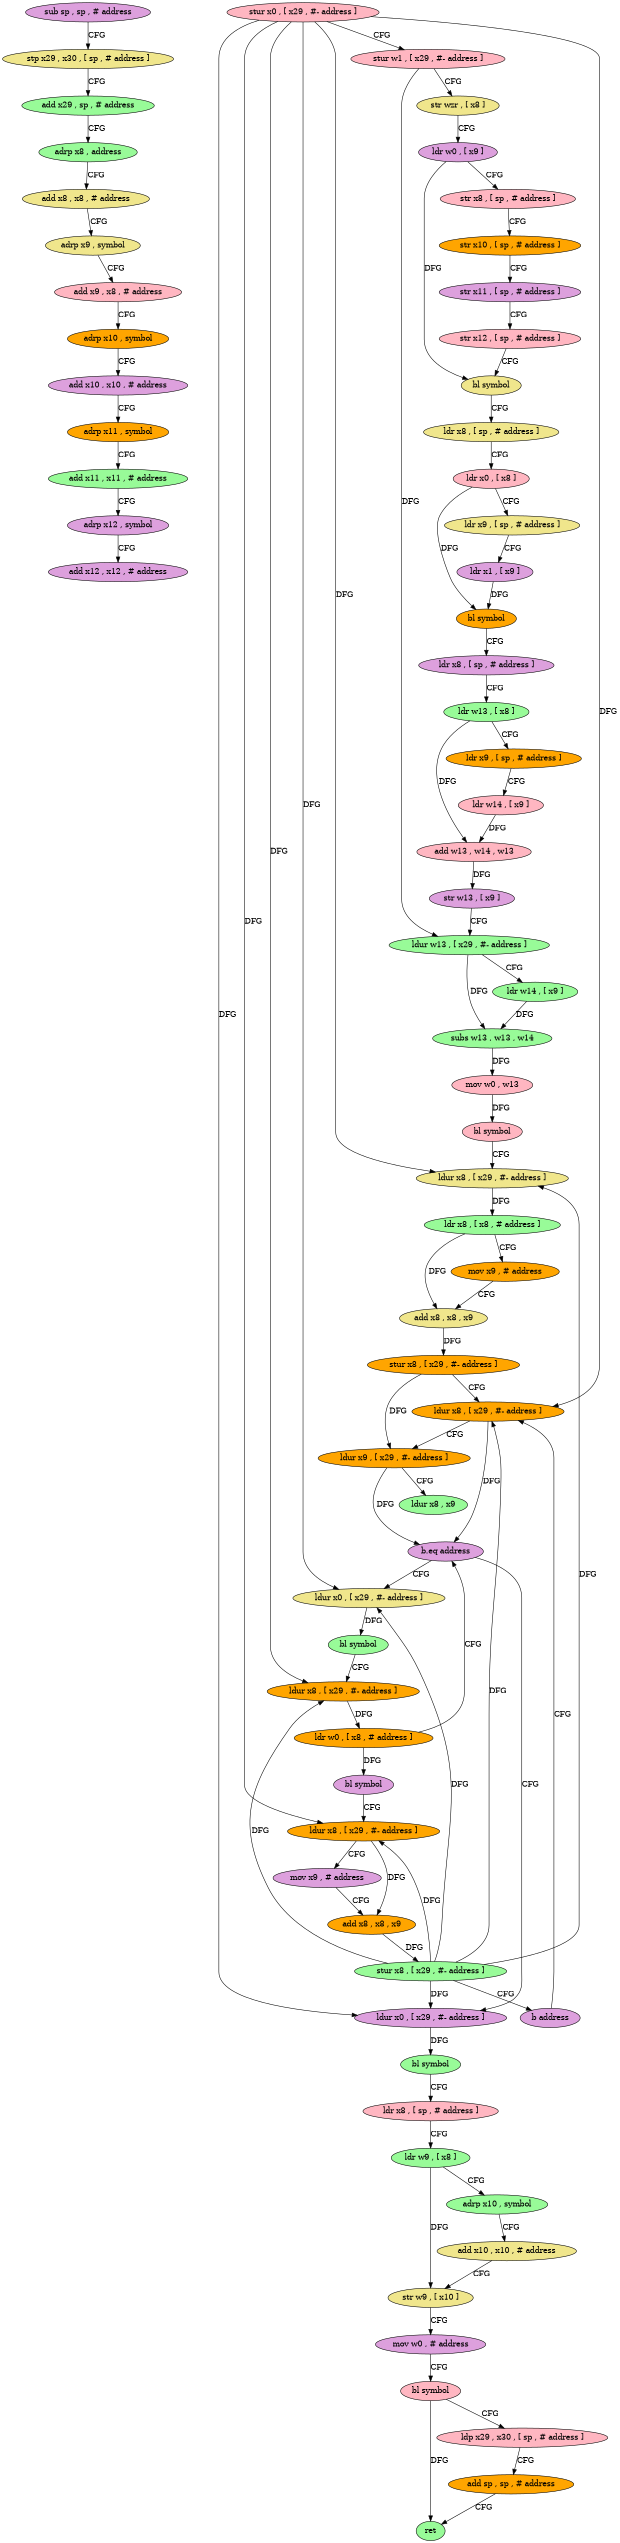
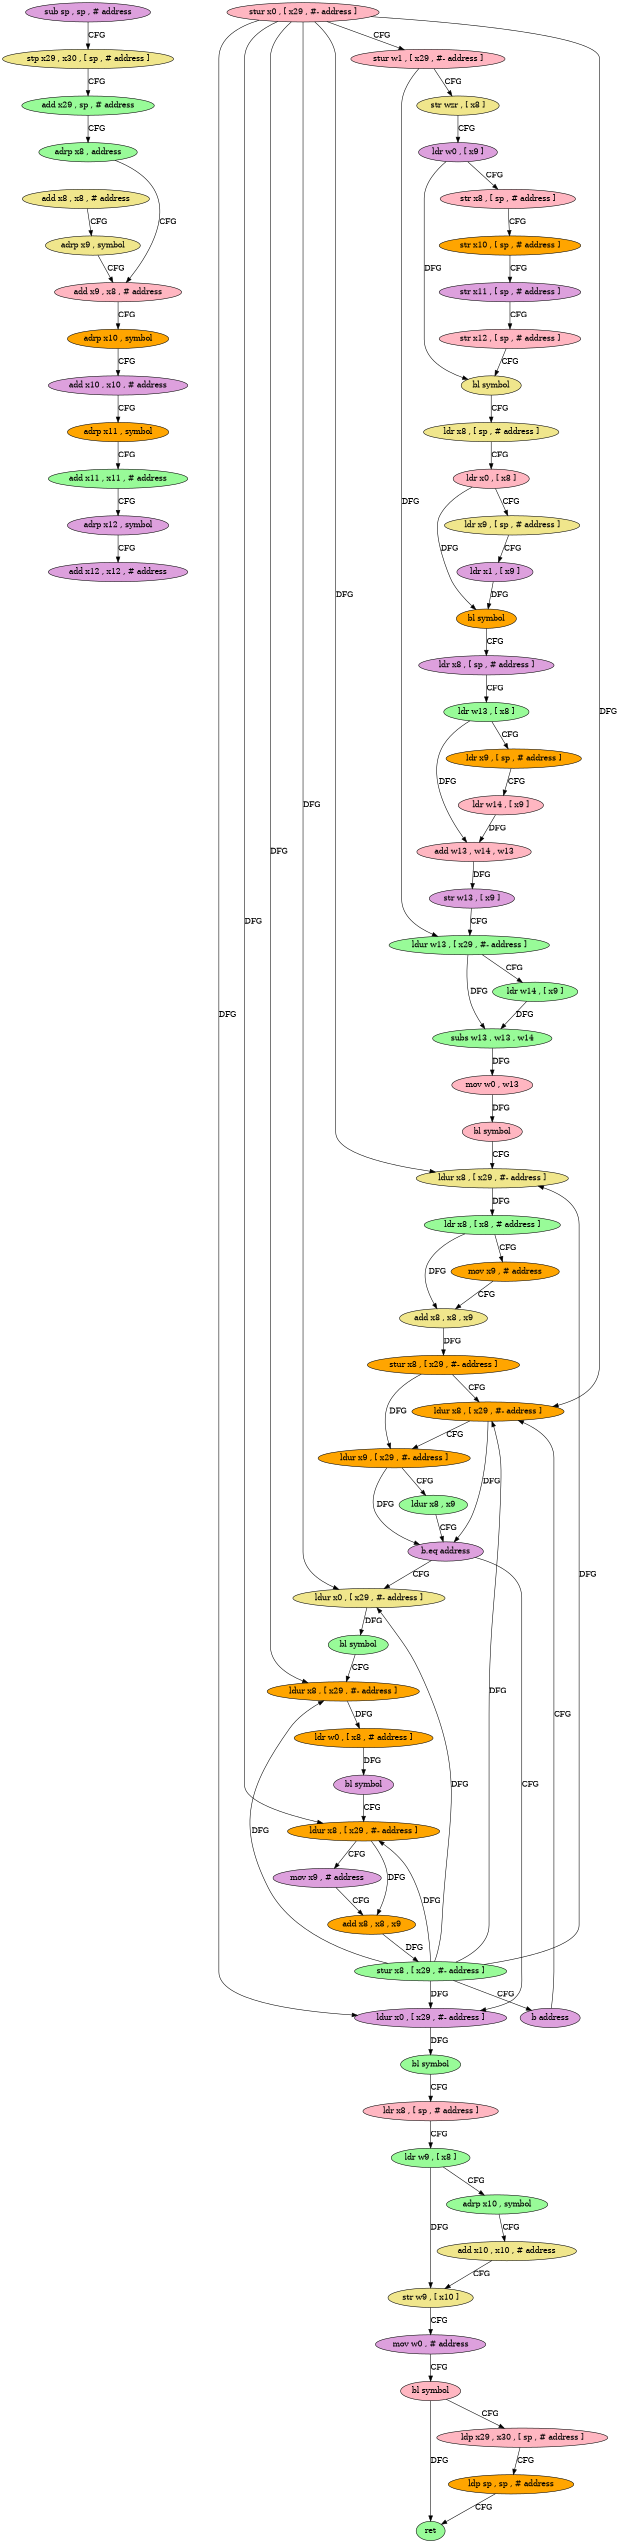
edge "adrp x8 , address" -> "add x8 , x8 , # address": now "adrp x8 , address" -> "add x9 , x8 , # address"
edge "ldr w0 , [ x8 , # address ]" -> "b.eq address": now "ldur x8 , x9" -> "b.eq address"
node "add sp , sp , # address": label "add sp , sp , # address" -> "ldp sp , sp , # address"
